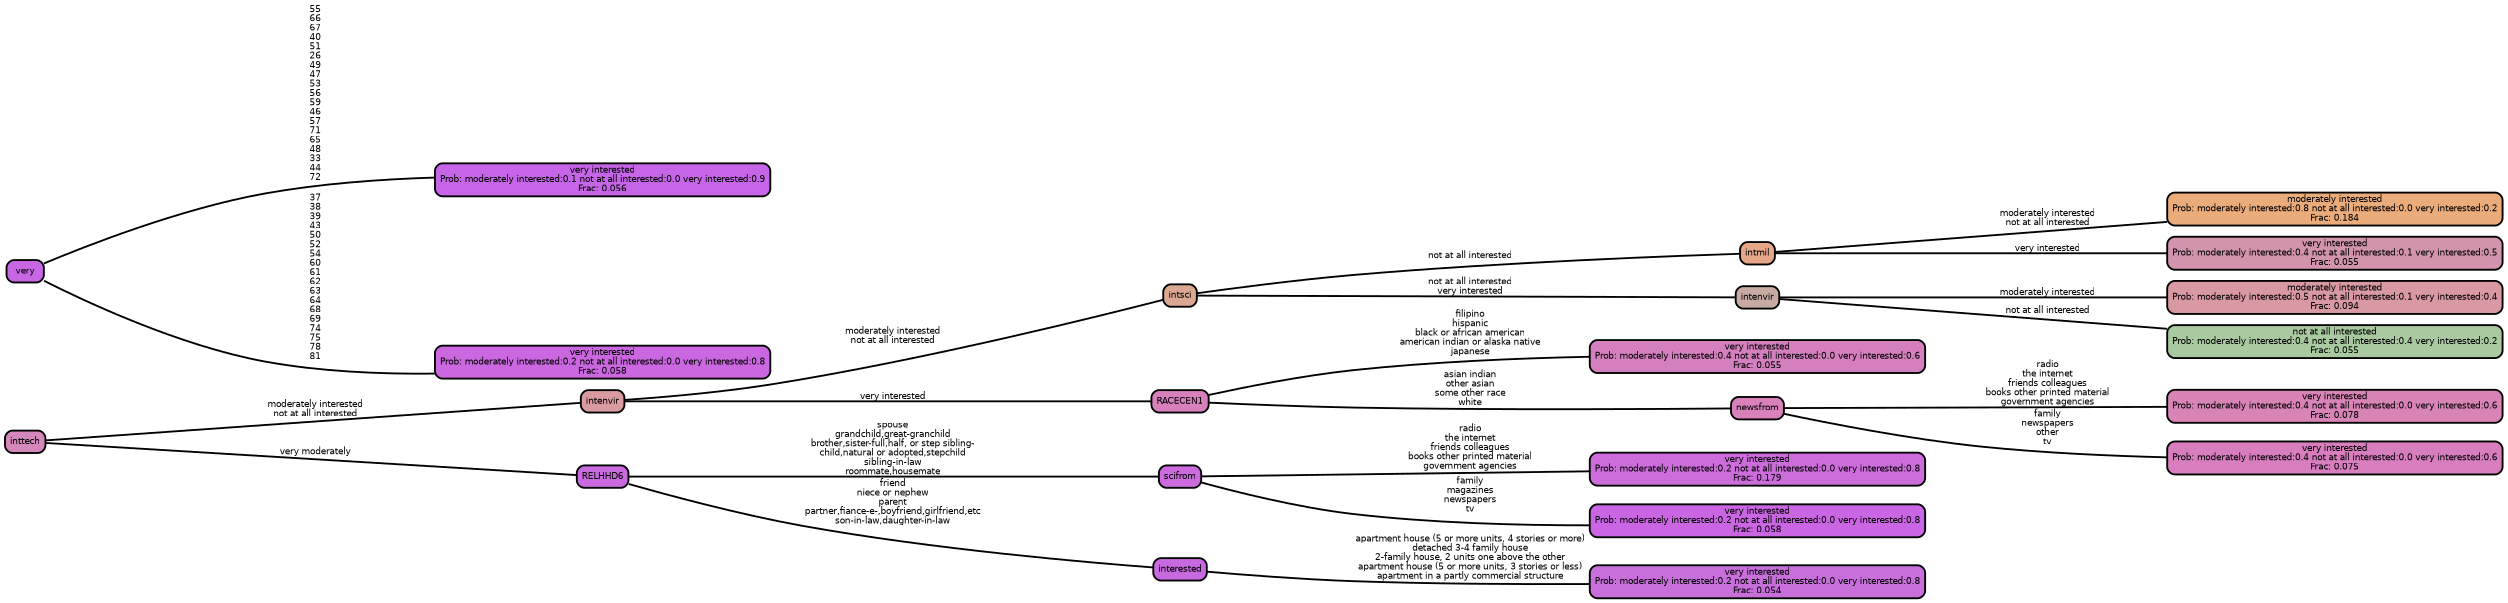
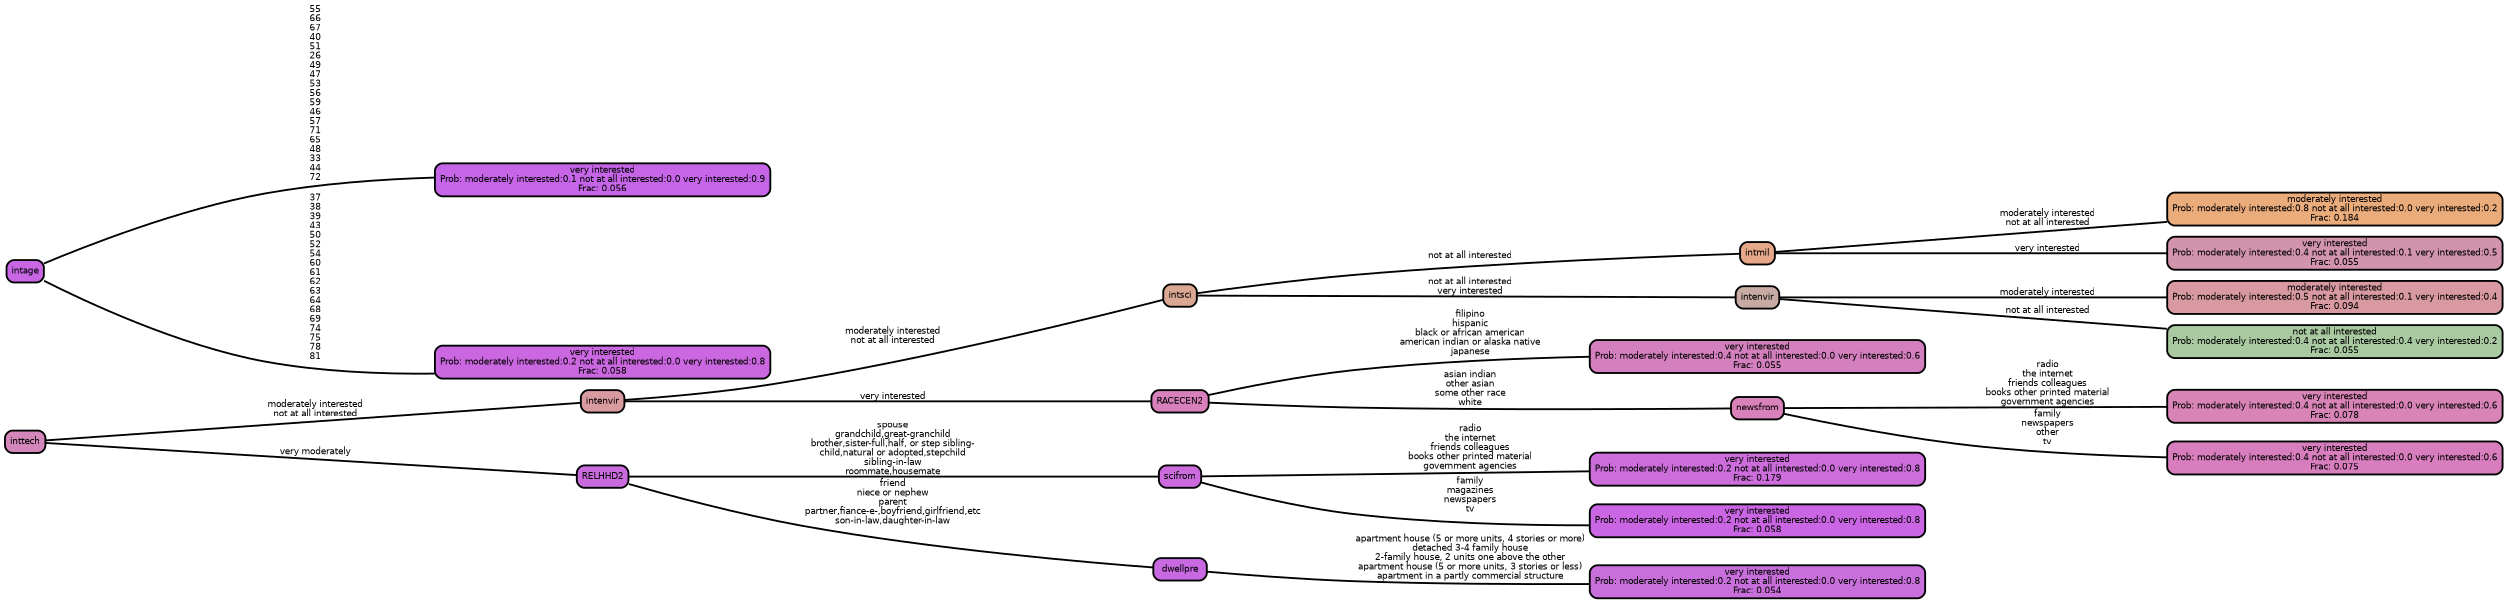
node "very": label "very" -> "intage"
node "RACECEN1": label "RACECEN1" -> "RACECEN2"
node "RELHHD6": label "RELHHD6" -> "RELHHD2"
node "interested": label "interested" -> "dwellpre"
